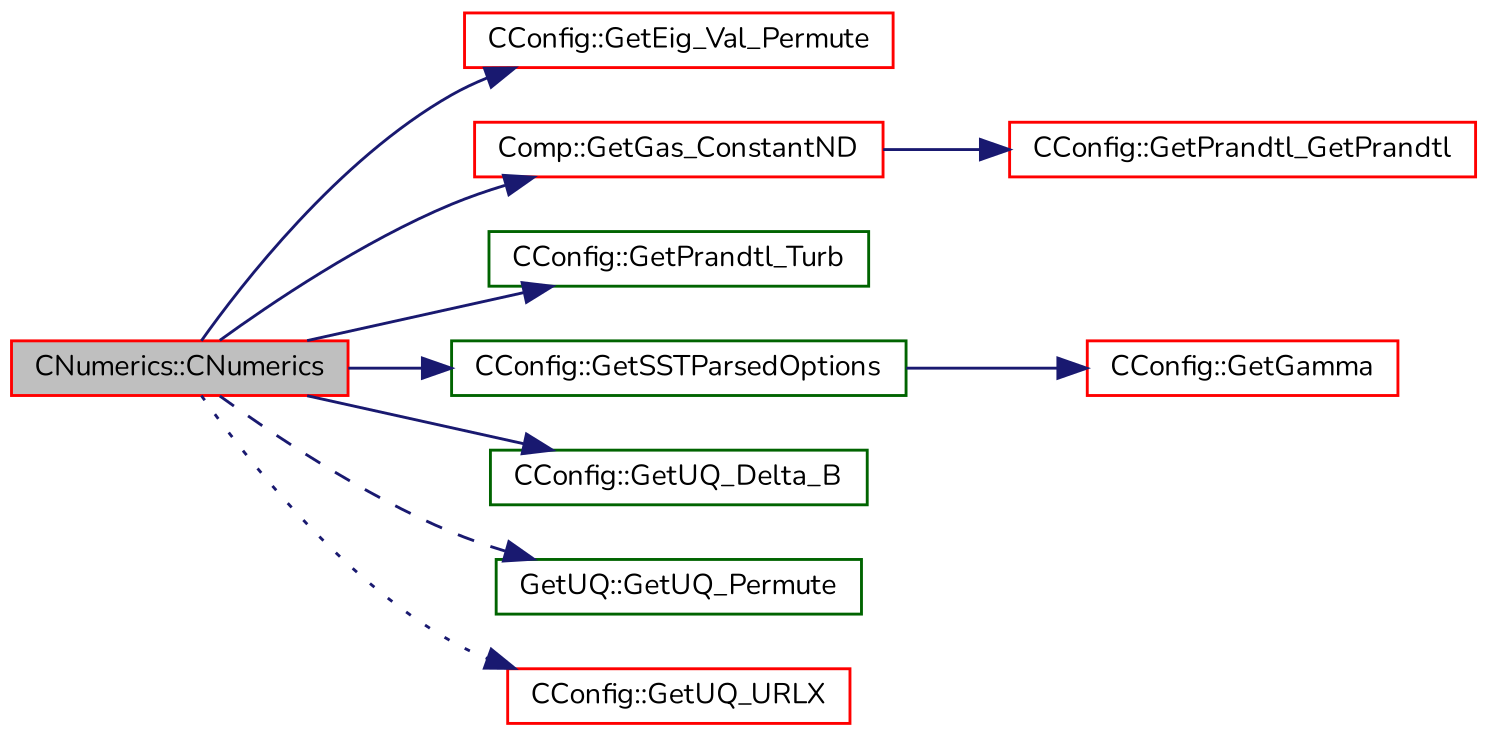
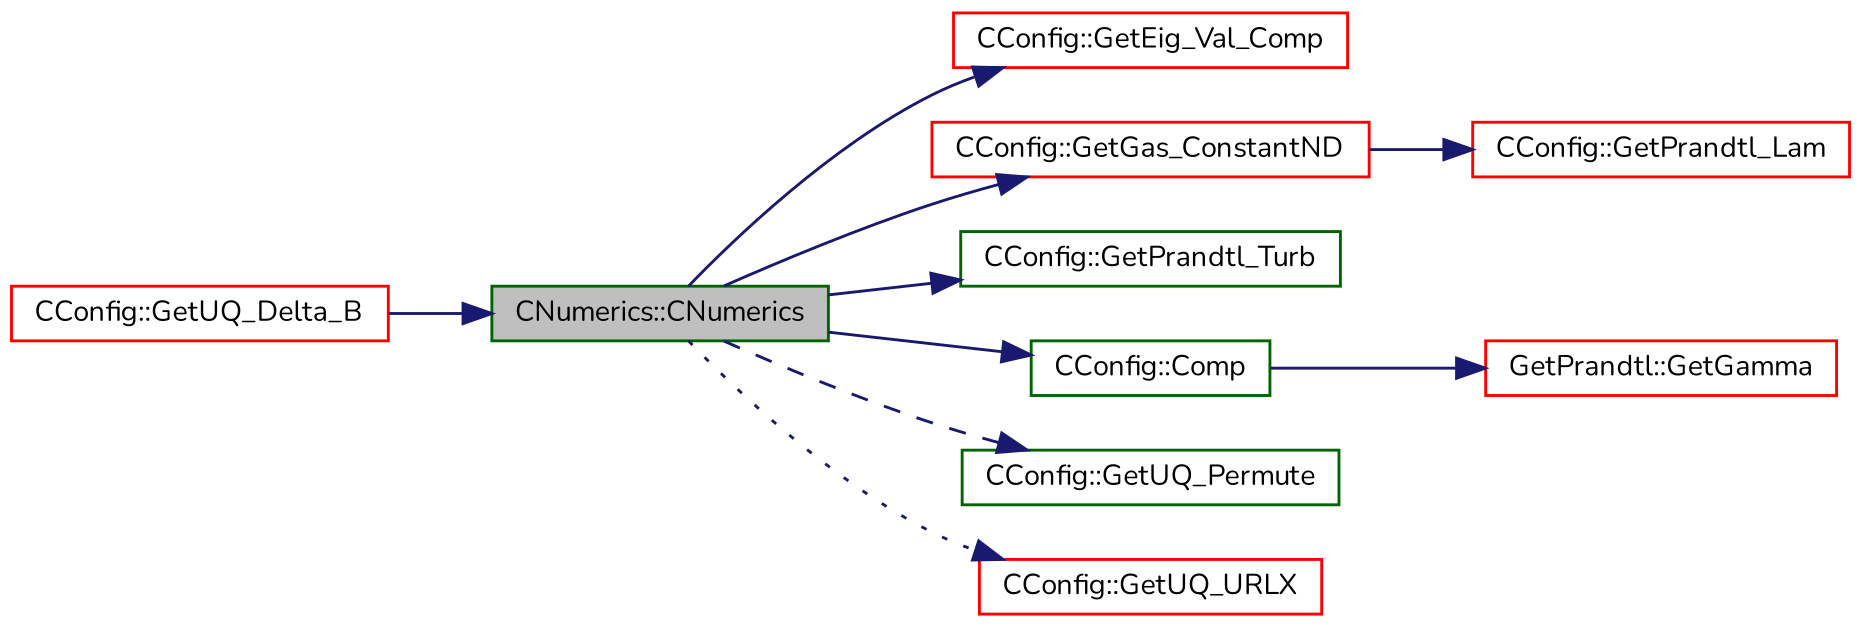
node "CConfig::GetEig_Val_Permute": label "CConfig::GetEig_Val_Permute" -> "CConfig::GetEig_Val_Comp"
node "Comp::GetGas_ConstantND": label "Comp::GetGas_ConstantND" -> "CConfig::GetGas_ConstantND"
node "CConfig::GetPrandtl_GetPrandtl": label "CConfig::GetPrandtl_GetPrandtl" -> "CConfig::GetPrandtl_Lam"
node "CNumerics::CNumerics": color red -> darkgreen
node "CConfig::GetSSTParsedOptions": label "CConfig::GetSSTParsedOptions" -> "CConfig::Comp"
node "CConfig::GetGamma": label "CConfig::GetGamma" -> "GetPrandtl::GetGamma"
edge "CNumerics::CNumerics" -> "CConfig::GetUQ_Delta_B": reversed
node "CConfig::GetUQ_Delta_B": color darkgreen -> red
node "GetUQ::GetUQ_Permute": label "GetUQ::GetUQ_Permute" -> "CConfig::GetUQ_Permute"
